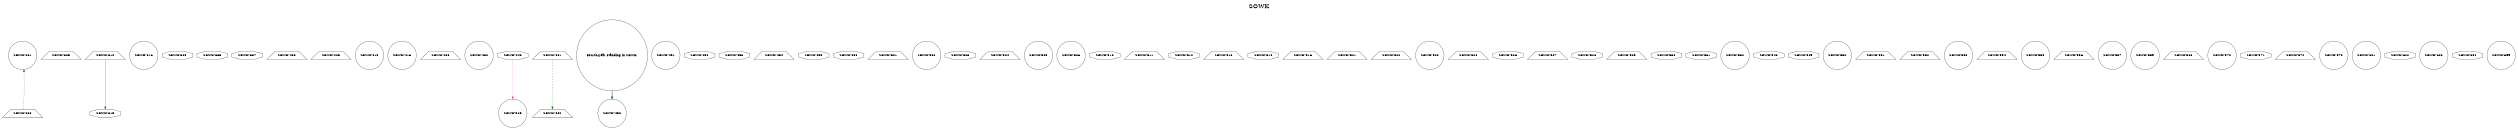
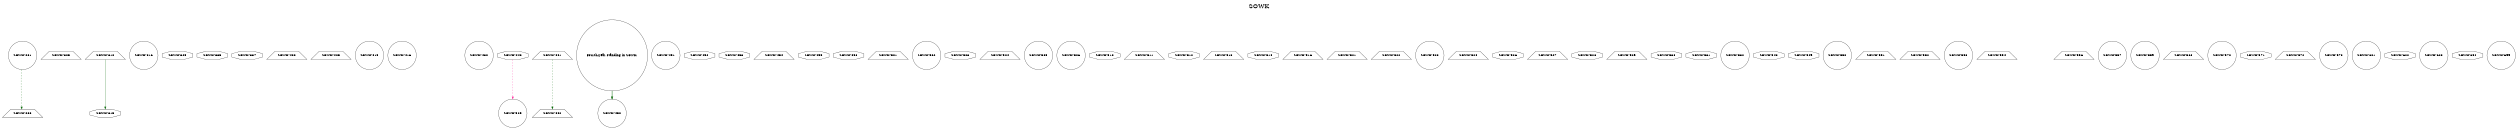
node "SOWK*420": removed
node "SOWK*555": removed
edge "SOWK*200" -> "SOWK*201": reversed
